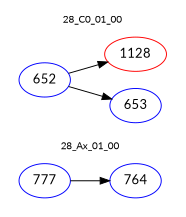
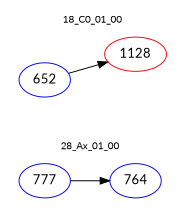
cluster "28_C0_01_00": label "28_C0_01_00" -> "18_C0_01_00"
node "653": removed
